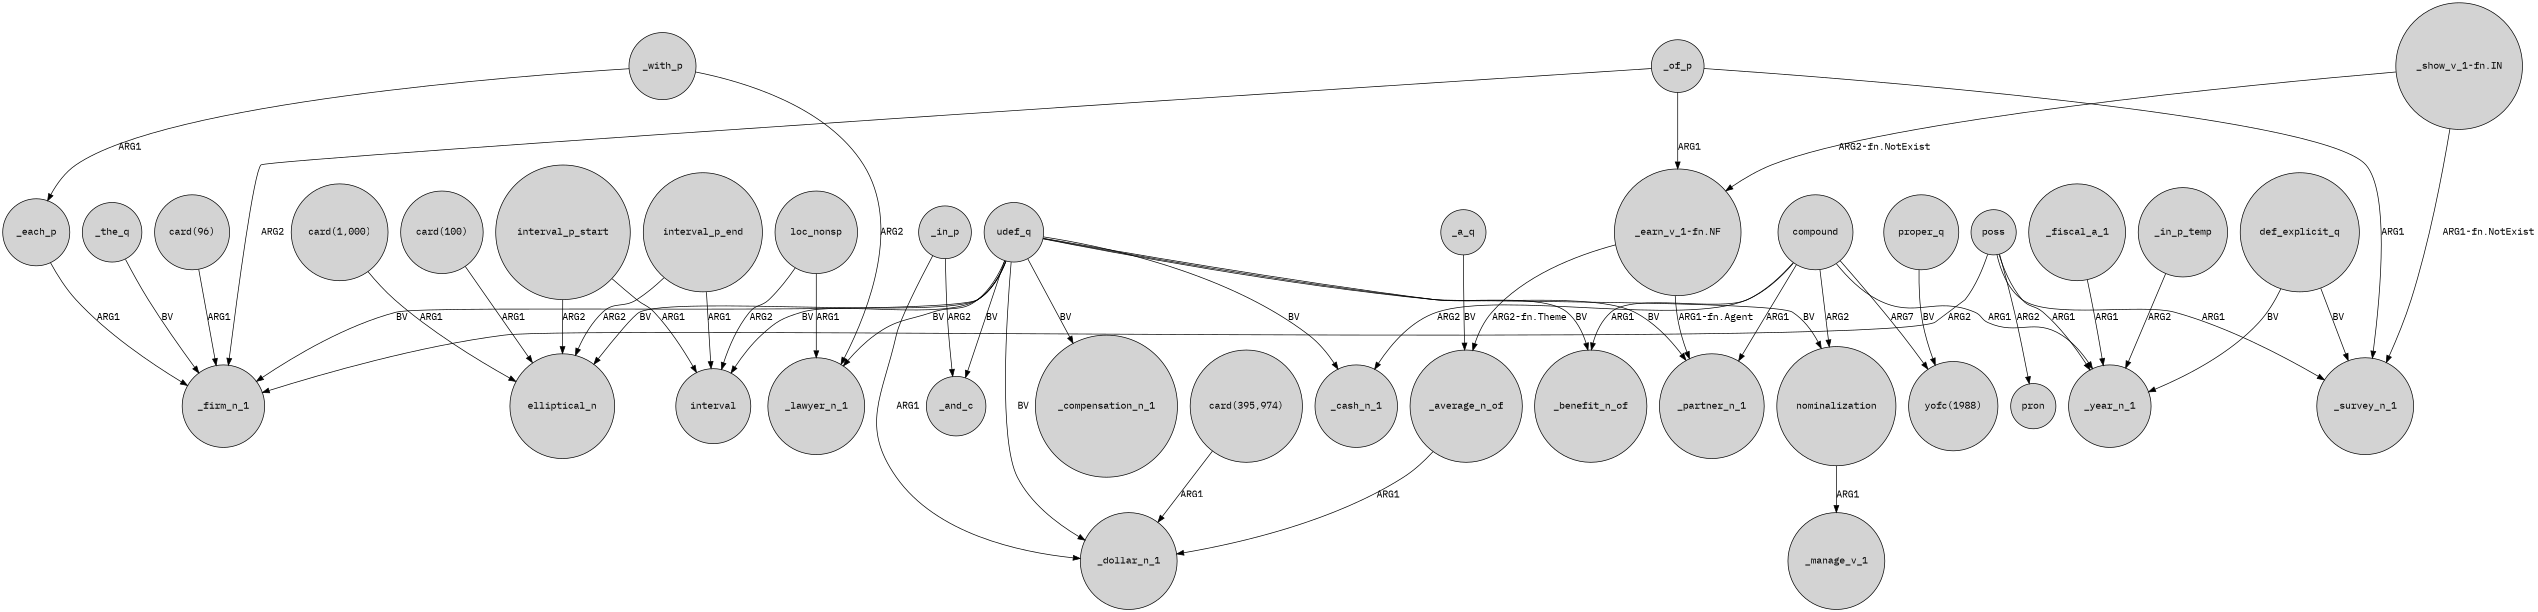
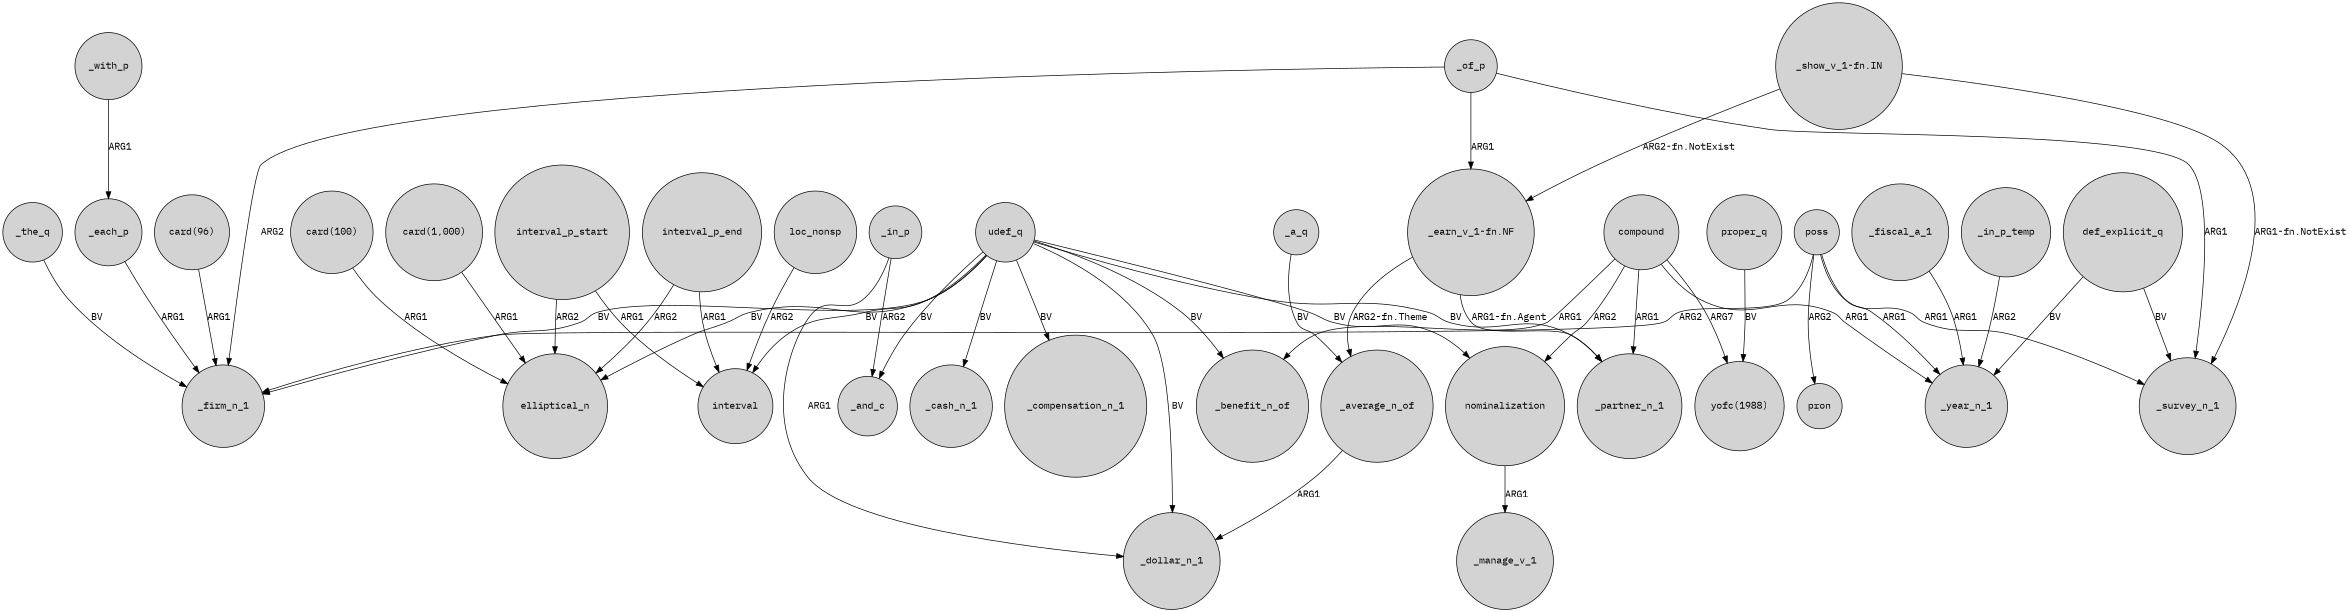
edge "compound" -> "_cash_n_1": removed, label "ARG2"
node "_lawyer_n_1": removed
node "card(395,974)": removed
